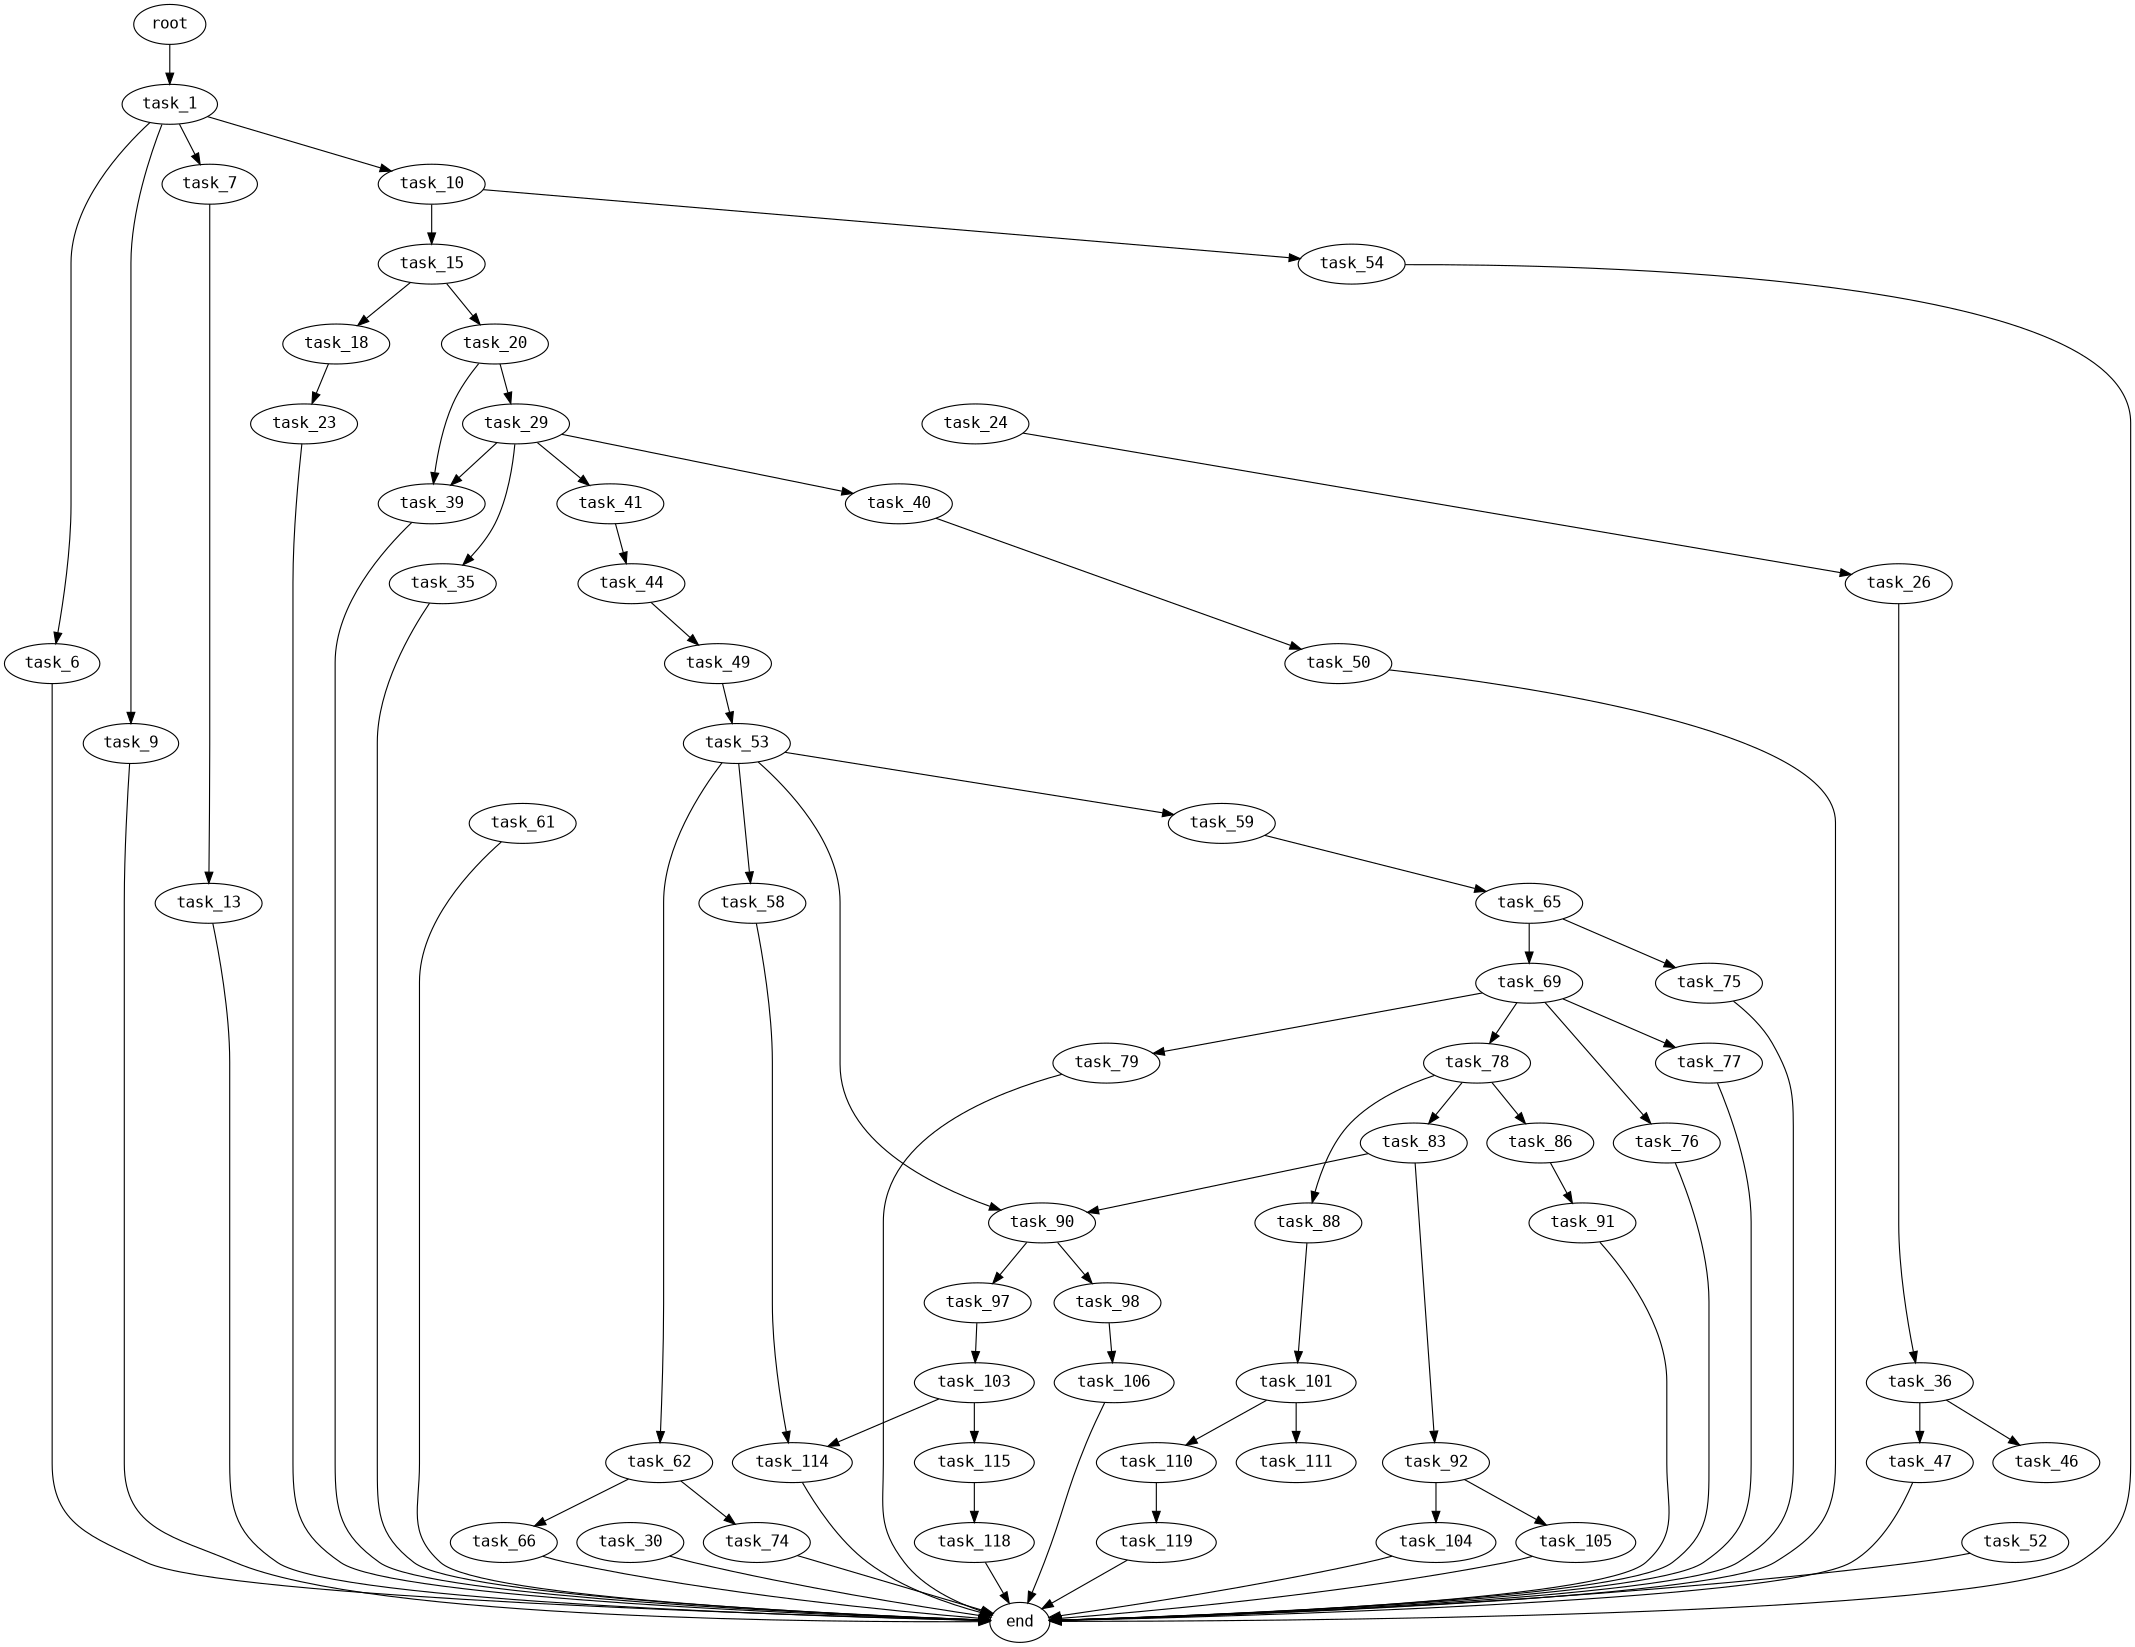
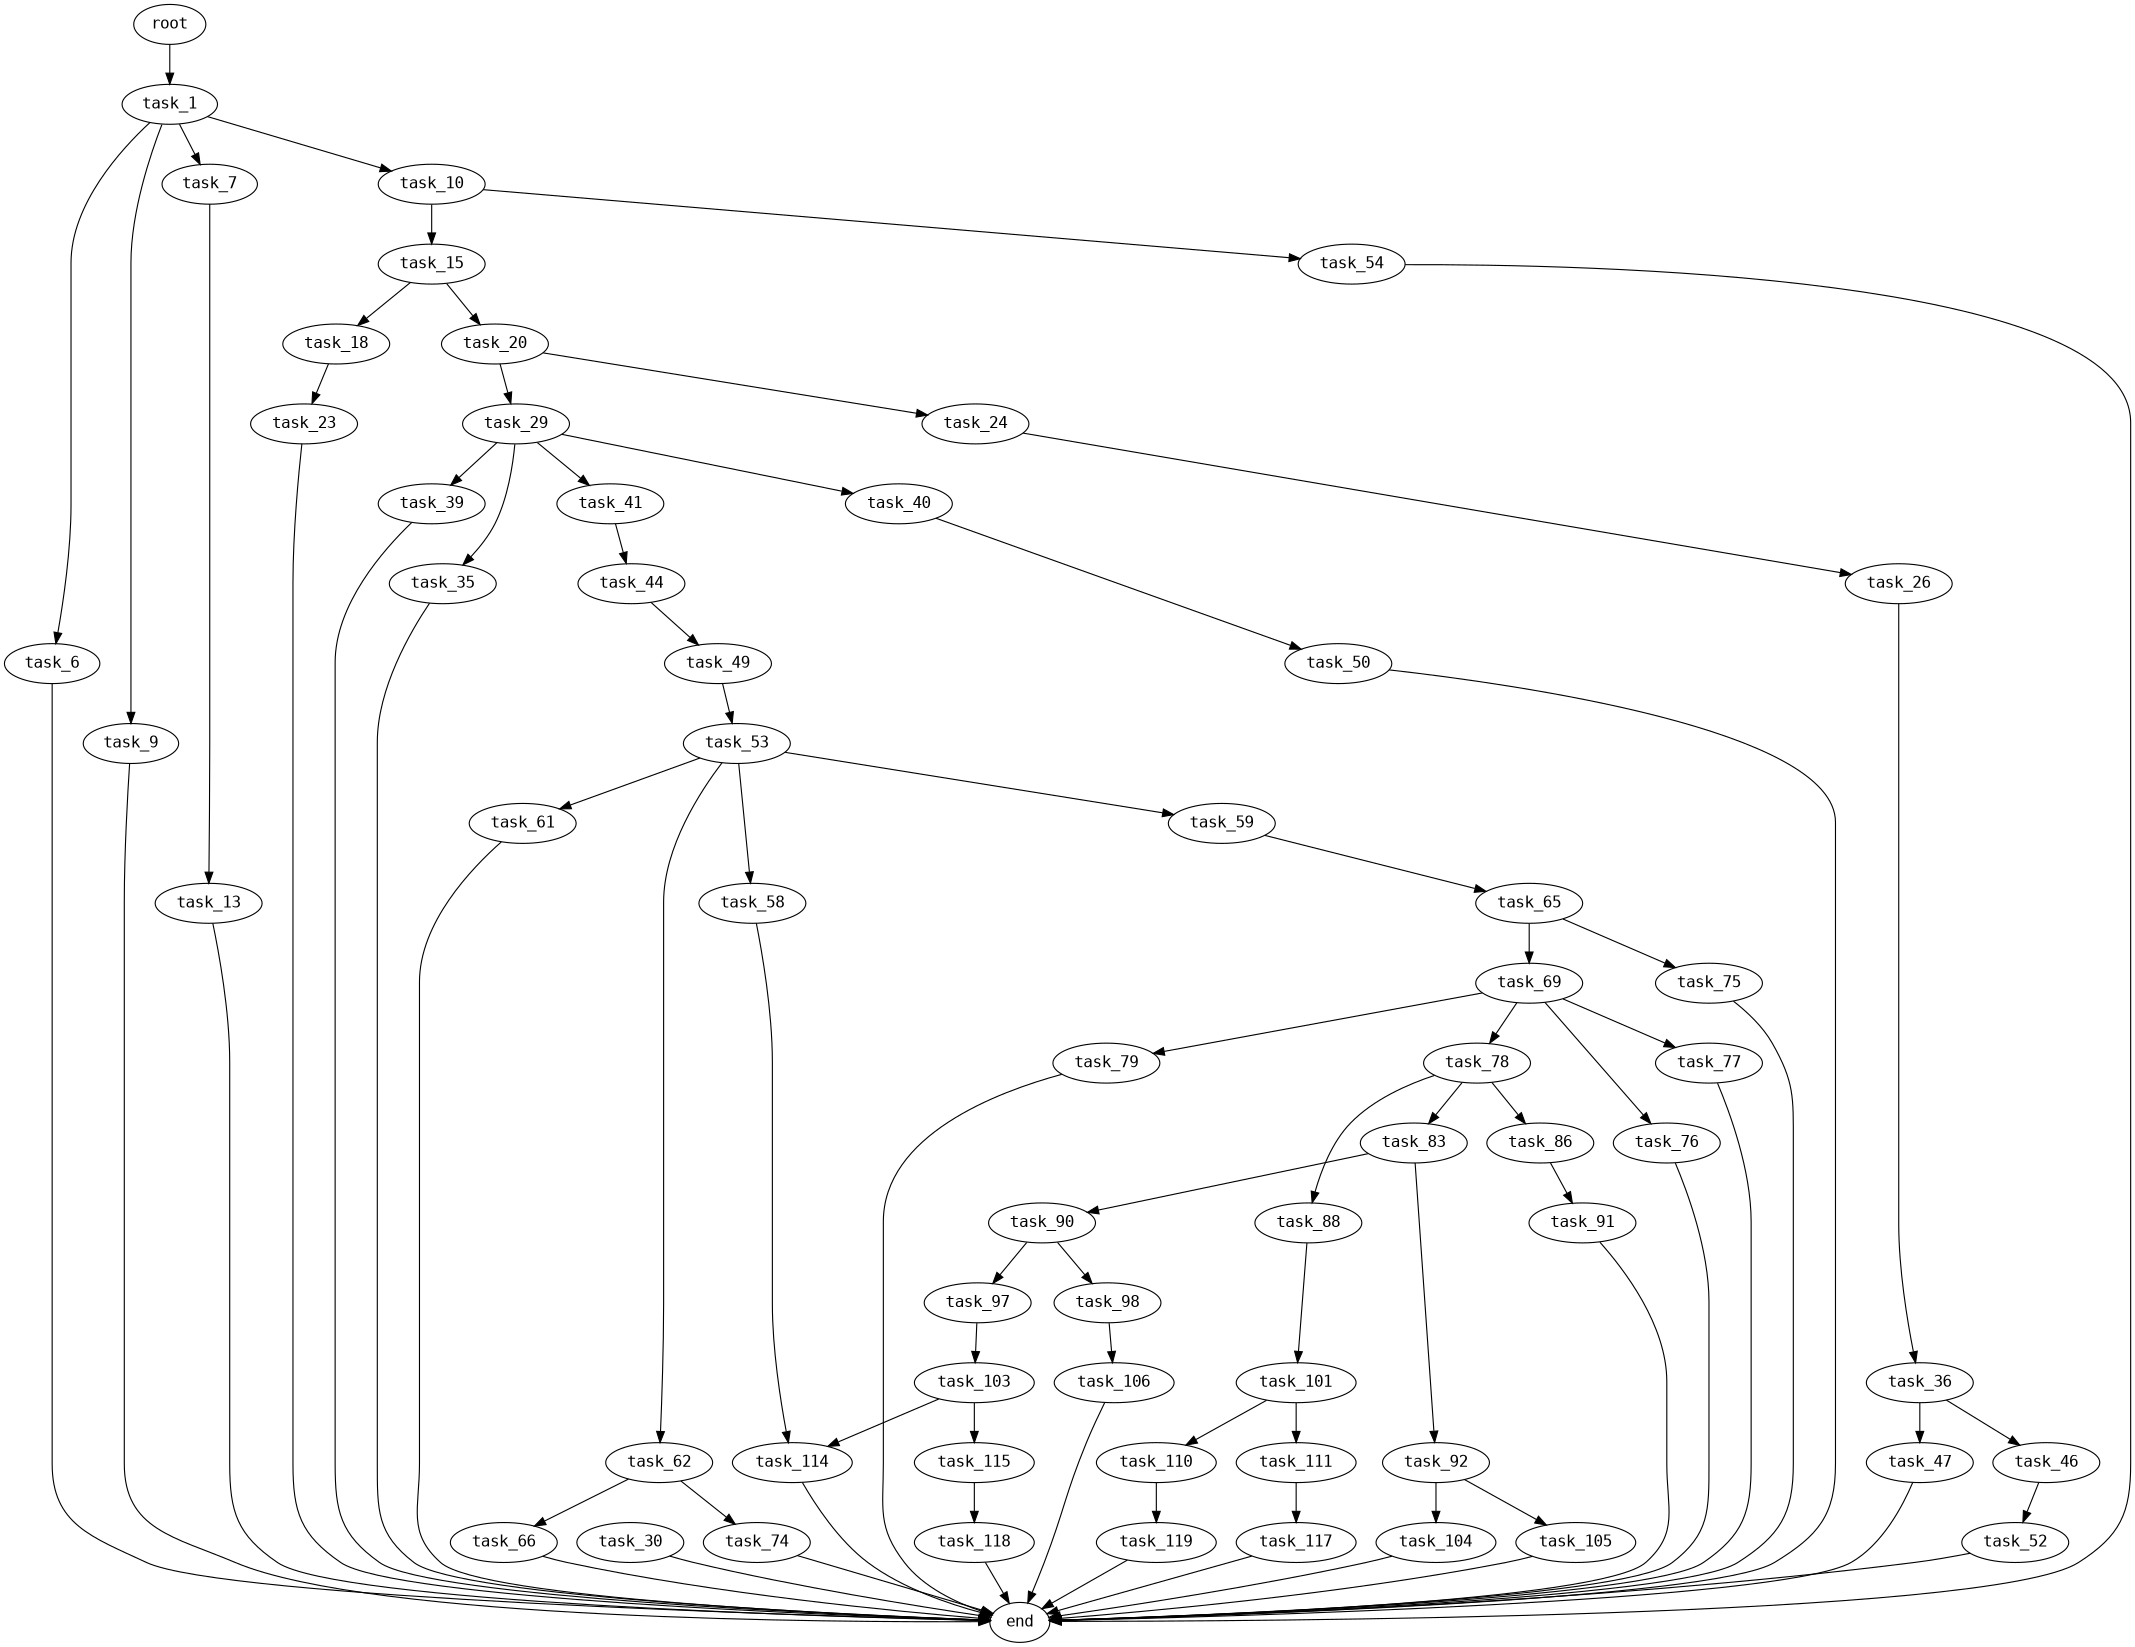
edge "task_20" -> "task_39": now "task_20" -> "task_24"
edge "task_53" -> "task_90": now "task_53" -> "task_61"
edge "task_46" -> "task_52": added
node "task_117": added
